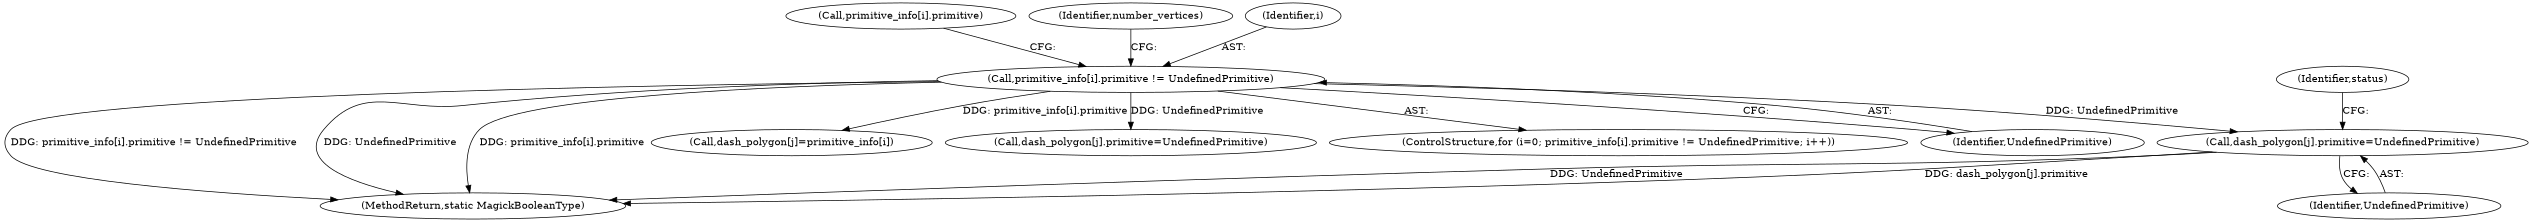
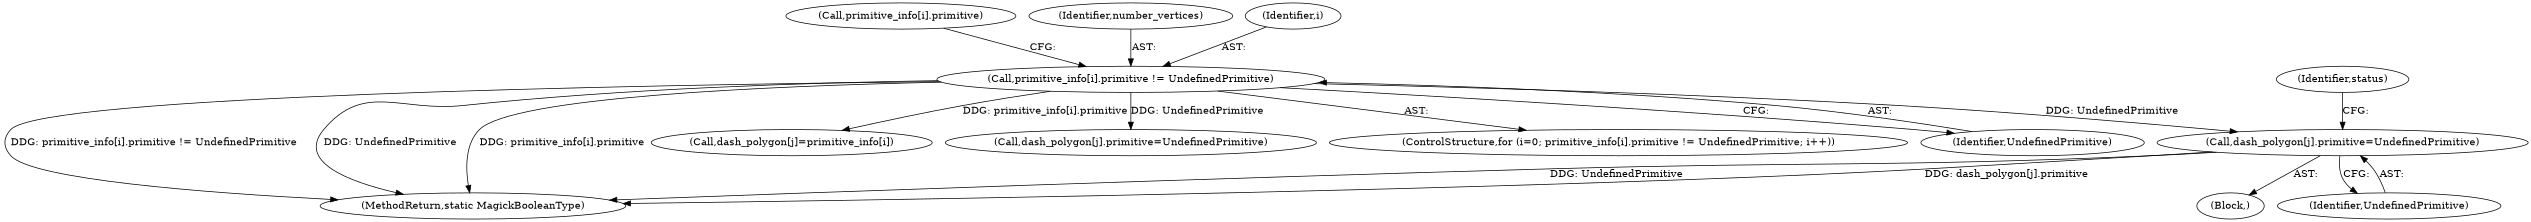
edge "(Identifier,number_vertices)" -> "(Call,primitive_info[i].primitive != UndefinedPrimitive)": label "CFG: " -> "AST: "
node "(Block,)": added
